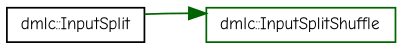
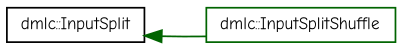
edge "dmlc::InputSplit" -> "dmlc::InputSplitShuffle": reversed
